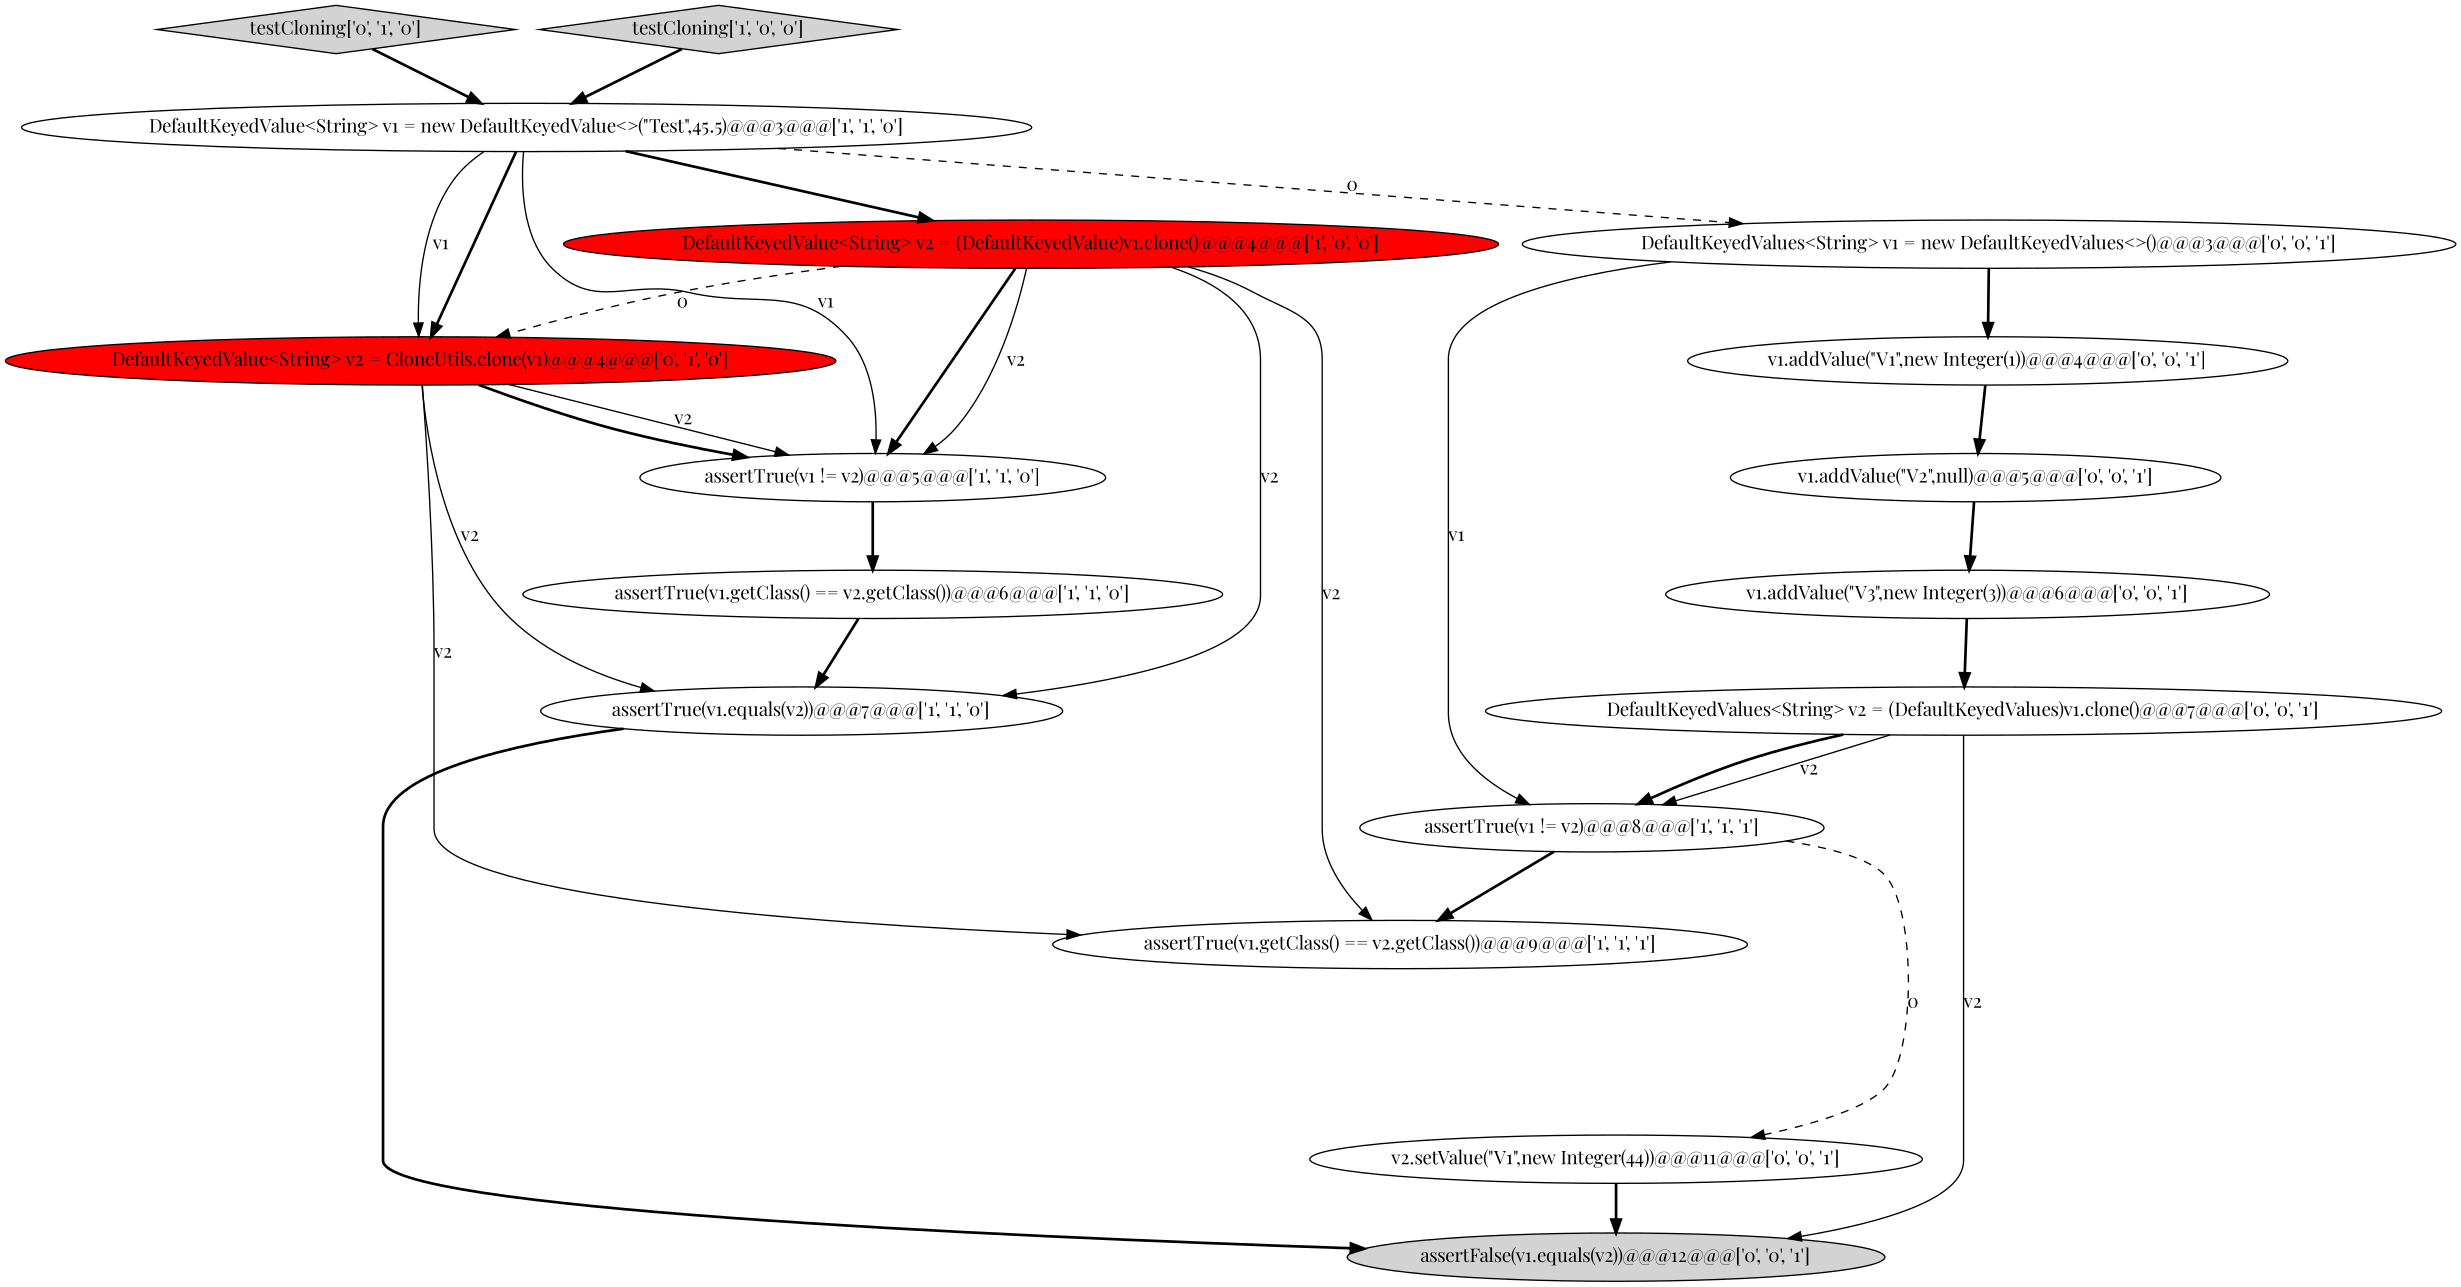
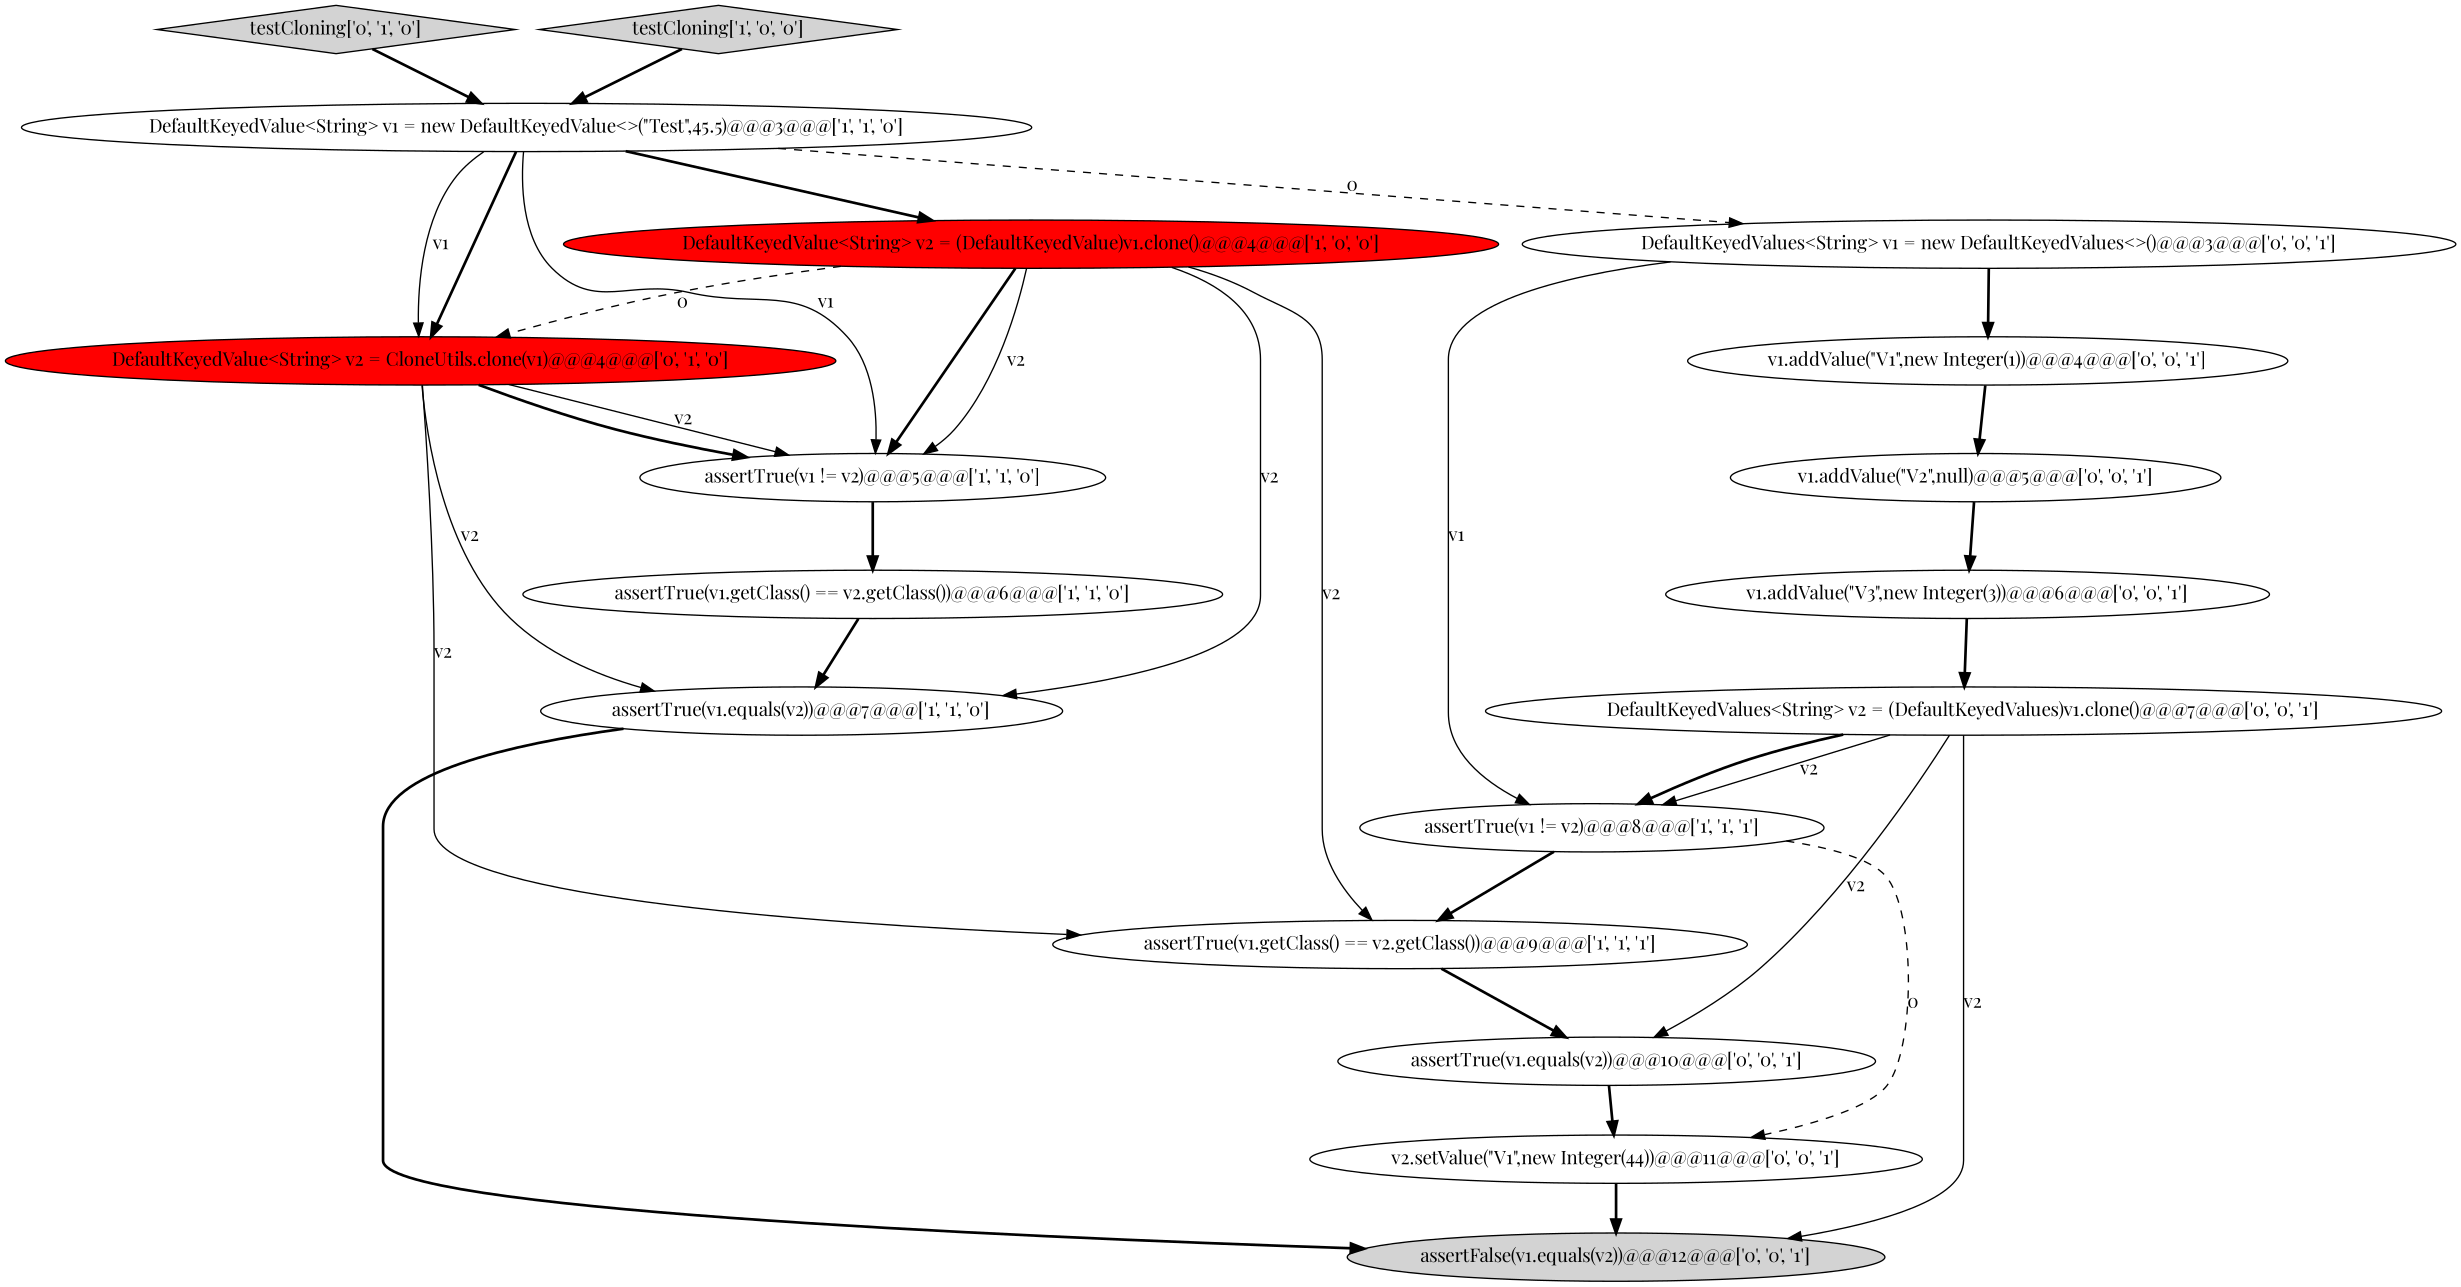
node "assertTrue(v1.equals(v2))@@@10@@@['0', '0', '1']": added
